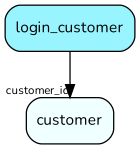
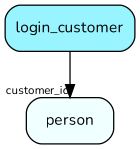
node "customer": label "customer" -> "person"
